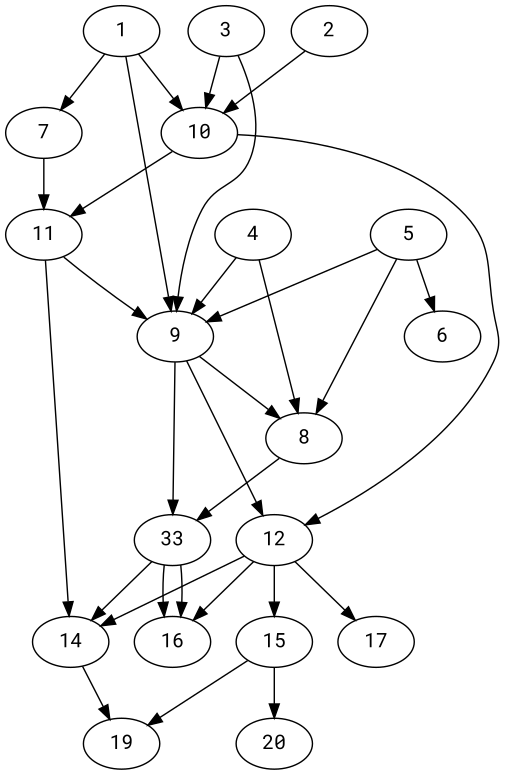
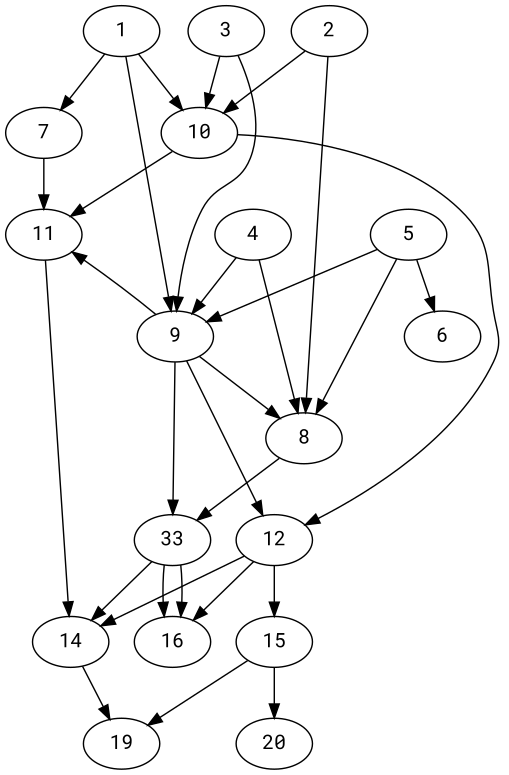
edge "2" -> "8": added
edge "11" -> "9": reversed
node "17": removed
